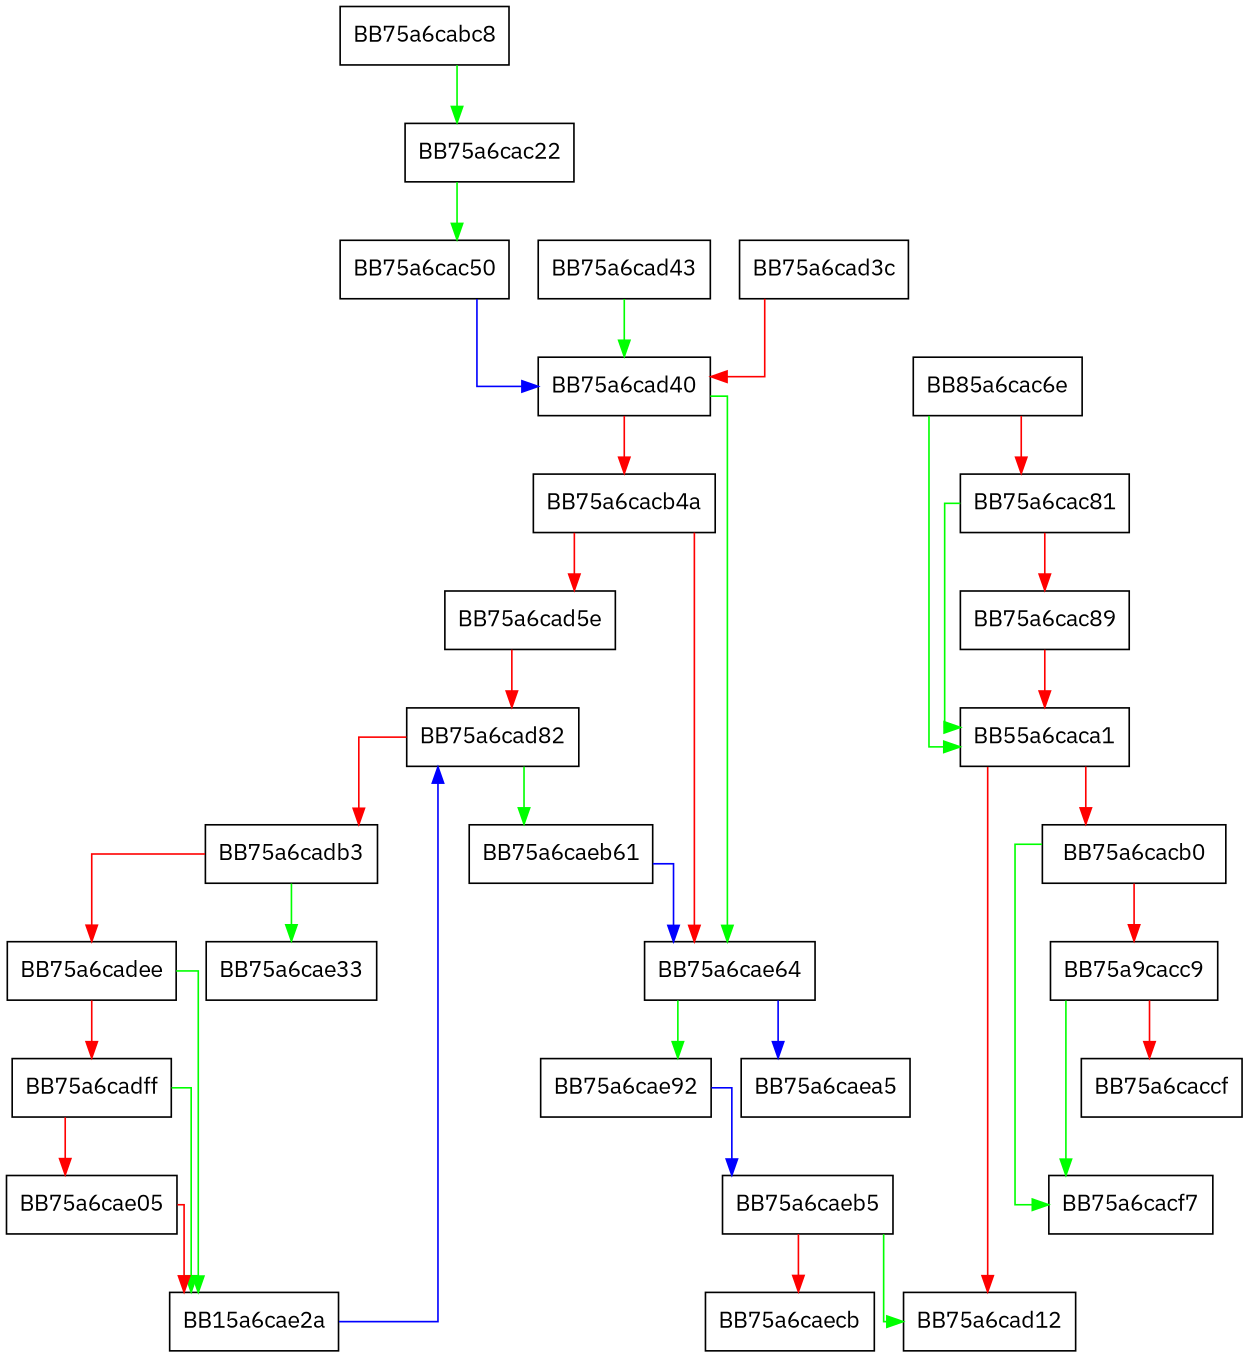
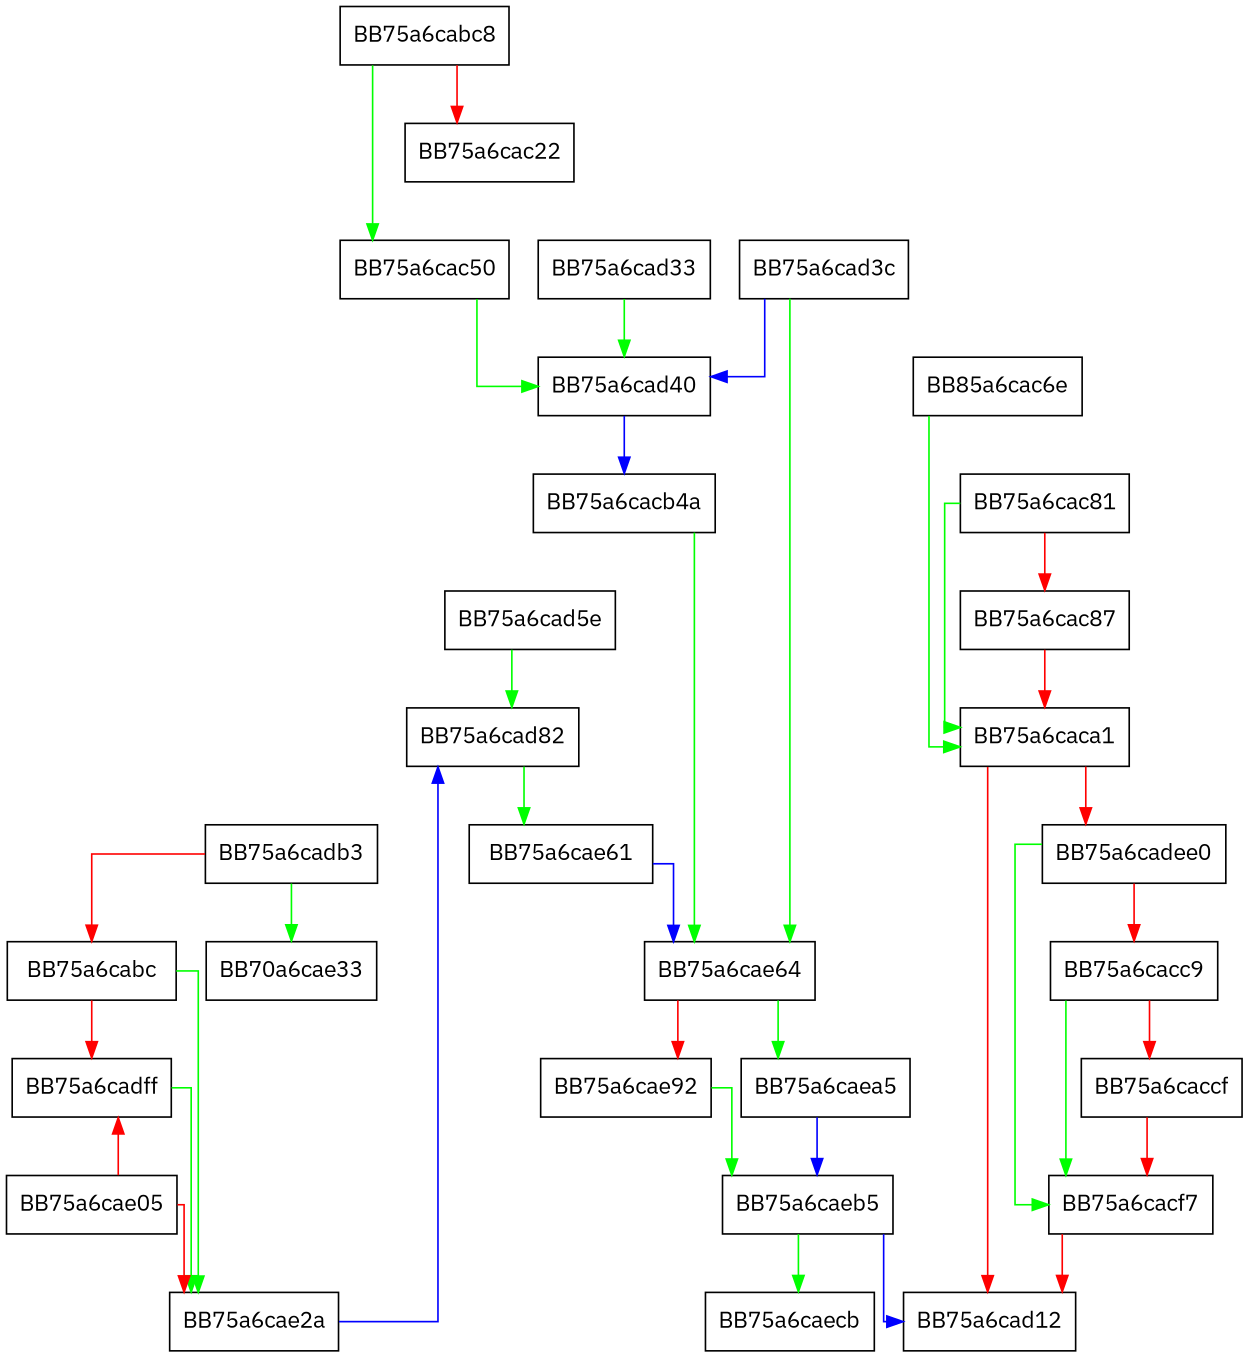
edge "BB75a6cabc8" -> "BB75a6cac22": color green -> red
edge "BB75a6cac22" -> "BB75a6cac50": now "BB75a6cabc8" -> "BB75a6cac50"
node "BB75a6cad43": label "BB75a6cad43" -> "BB75a6cad33"
edge "BB75a6cad3c" -> "BB75a6cad40": color red -> blue
edge "BB75a6cac50" -> "BB75a6cad40": color blue -> green
edge "BB75a6cad40" -> "BB75a6cacb4a": color red -> blue
edge "BB85a6cac6e" -> "BB75a6cac81": removed
edge "BB75a6cacb4a" -> "BB75a6cad5e": removed
node "BB75a6cac89": label "BB75a6cac89" -> "BB75a6cac87"
edge "BB75a6cad40" -> "BB75a6cae64": now "BB75a6cad3c" -> "BB75a6cae64"
edge "BB75a6cad5e" -> "BB75a6cad82": color red -> green
edge "BB75a6cacb4a" -> "BB75a6cae64": color red -> green
node "BB55a6caca1": label "BB55a6caca1" -> "BB75a6caca1"
edge "BB75a6cad82" -> "BB75a6cadb3": removed
node "BB75a6caeb61": label "BB75a6caeb61" -> "BB75a6cae61"
node "BB75a6cacb0": label "BB75a6cacb0" -> "BB75a6cadee0"
node "BB75a6cadee": label "BB75a6cadee" -> "BB75a6cabc"
node "BB75a6cae33": label "BB75a6cae33" -> "BB70a6cae33"
node "BB75a9cacc9": label "BB75a9cacc9" -> "BB75a6cacc9"
edge "BB75a6cae64" -> "BB75a6cae92": color green -> red
edge "BB75a6cae64" -> "BB75a6caea5": color blue -> green
edge "BB75a6cae92" -> "BB75a6caeb5": color blue -> green
edge "BB75a6cadff" -> "BB75a6cae05": reversed
edge "BB75a6caea5" -> "BB75a6caeb5": added
edge "BB75a6caccf" -> "BB75a6cacf7": added
edge "BB75a6caeb5" -> "BB75a6caecb": color red -> green
edge "BB75a6cacf7" -> "BB75a6cad12": added
edge "BB75a6caeb5" -> "BB75a6cad12": color green -> blue
node "BB15a6cae2a": label "BB15a6cae2a" -> "BB75a6cae2a"
